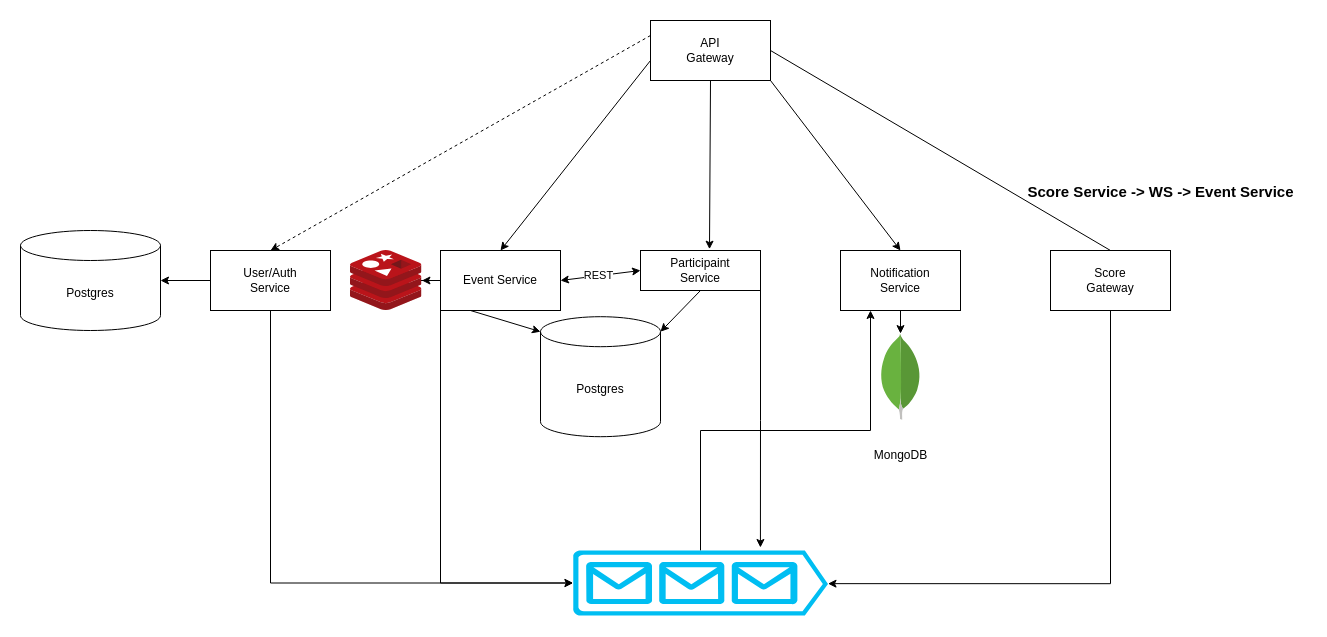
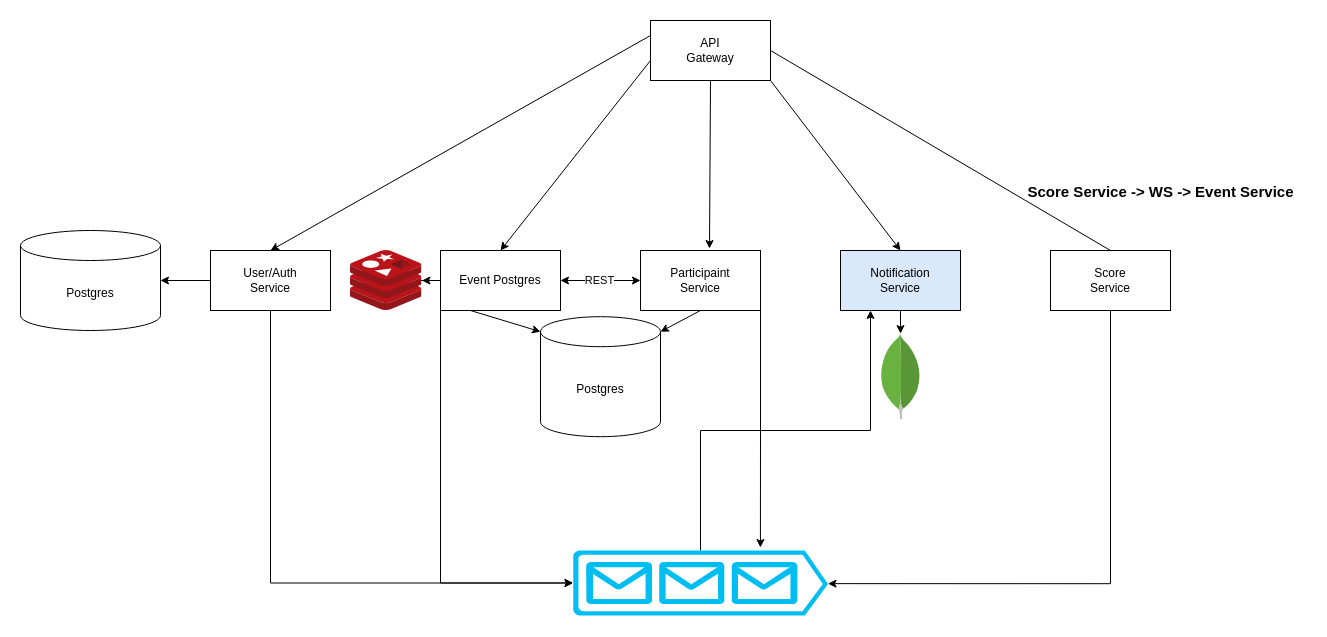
edge "API Gateway" -> "User/Auth Service": style dashed -> solid
node "Participaint Service": size 120x40 -> 120x60
node "Event Service": label "Event Service" -> "Event Postgres"
node "Notification Service": fillcolor #ffffff -> #dae8fc
node "Score Gateway": label "Score Gateway" -> "Score Service"
node "MongoDB": removed
